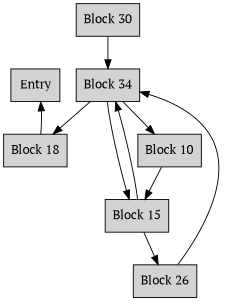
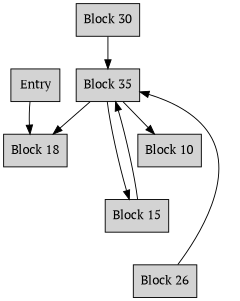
node "Block 34": label "Block 34" -> "Block 35"
edge "Block 18" -> "Entry": reversed
edge "Block 10" -> "Block 15": removed
edge "Block 15" -> "Block 26": removed
